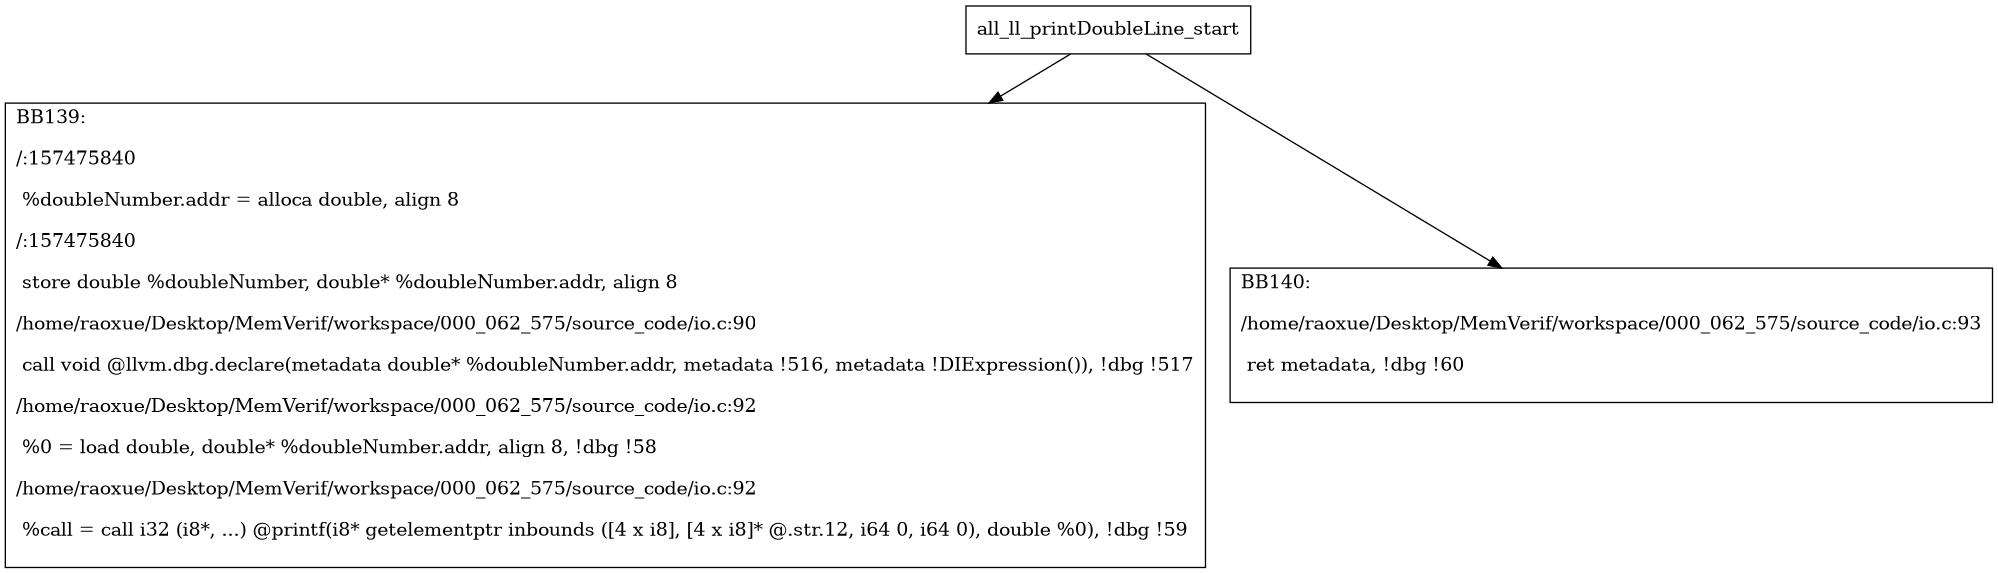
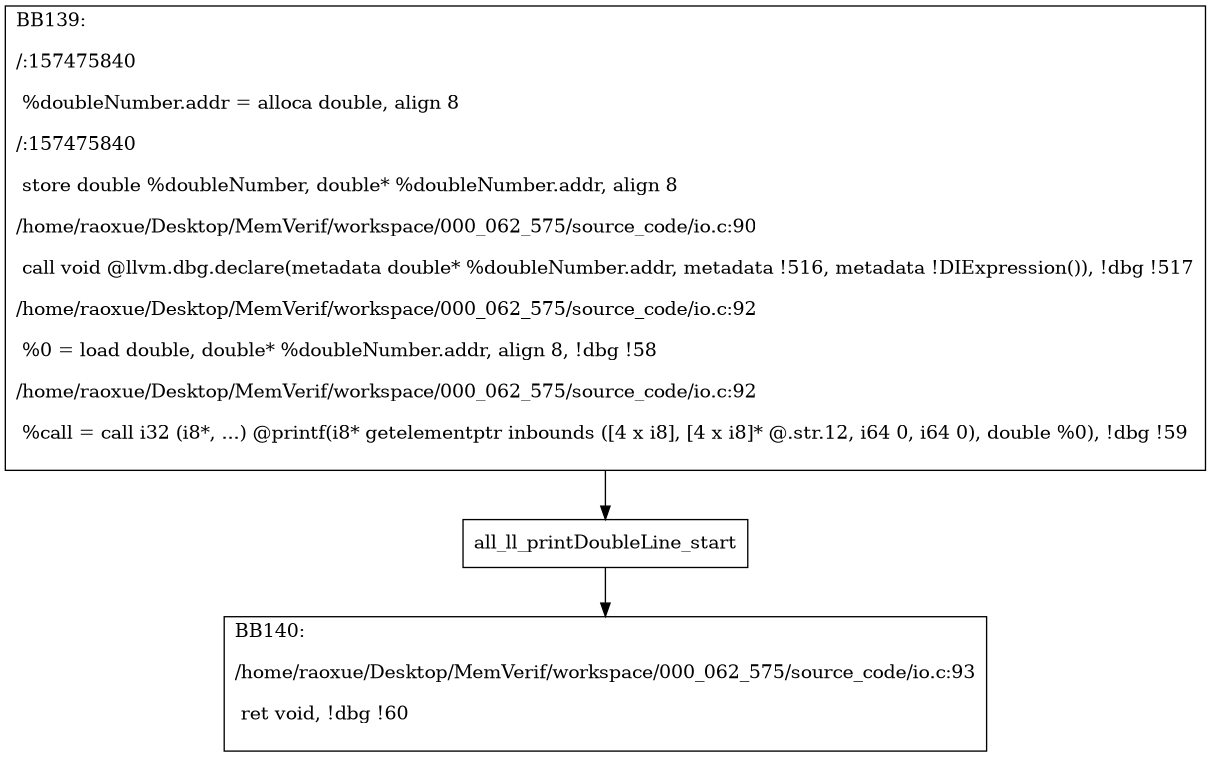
edge "all_ll_printDoubleLine_start" -> "BB139:": reversed
node "BB140:": text "ret metadata, !dbg !60" -> "ret void, !dbg !60"
